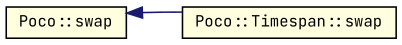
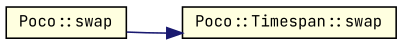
edge "Poco::Timespan::swap" -> "Poco::swap": reversed
